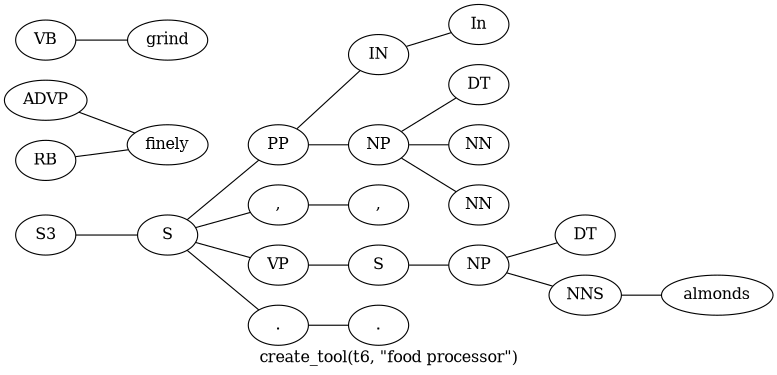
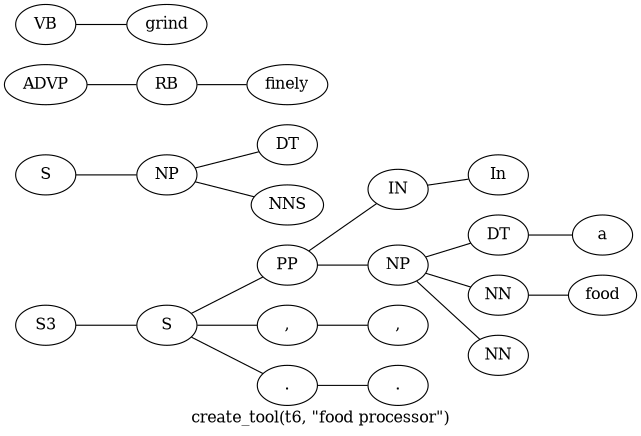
edge "ADVP" -- "finely": now "ADVP" -- "RB"
node "a": added
node "VP": removed
node "food": added
node "almonds": removed
